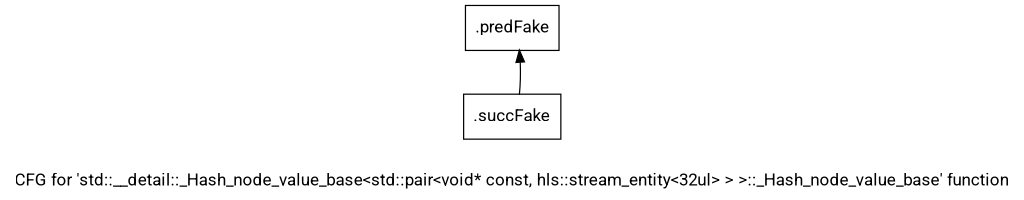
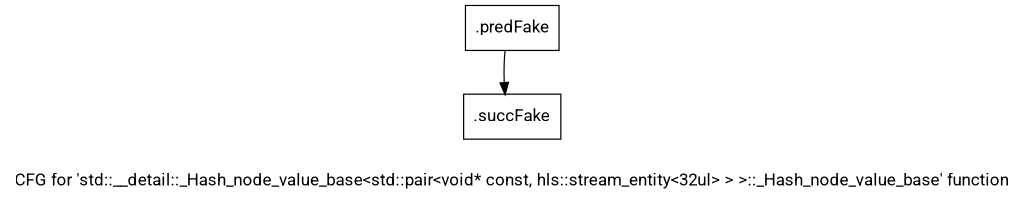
edge ".succFake" -> ".predFake": reversed
